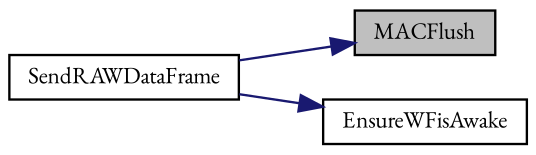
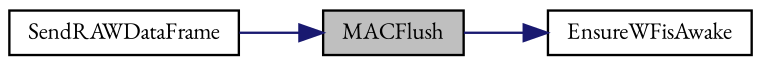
edge "SendRAWDataFrame" -> "EnsureWFisAwake": now "MACFlush" -> "EnsureWFisAwake"
